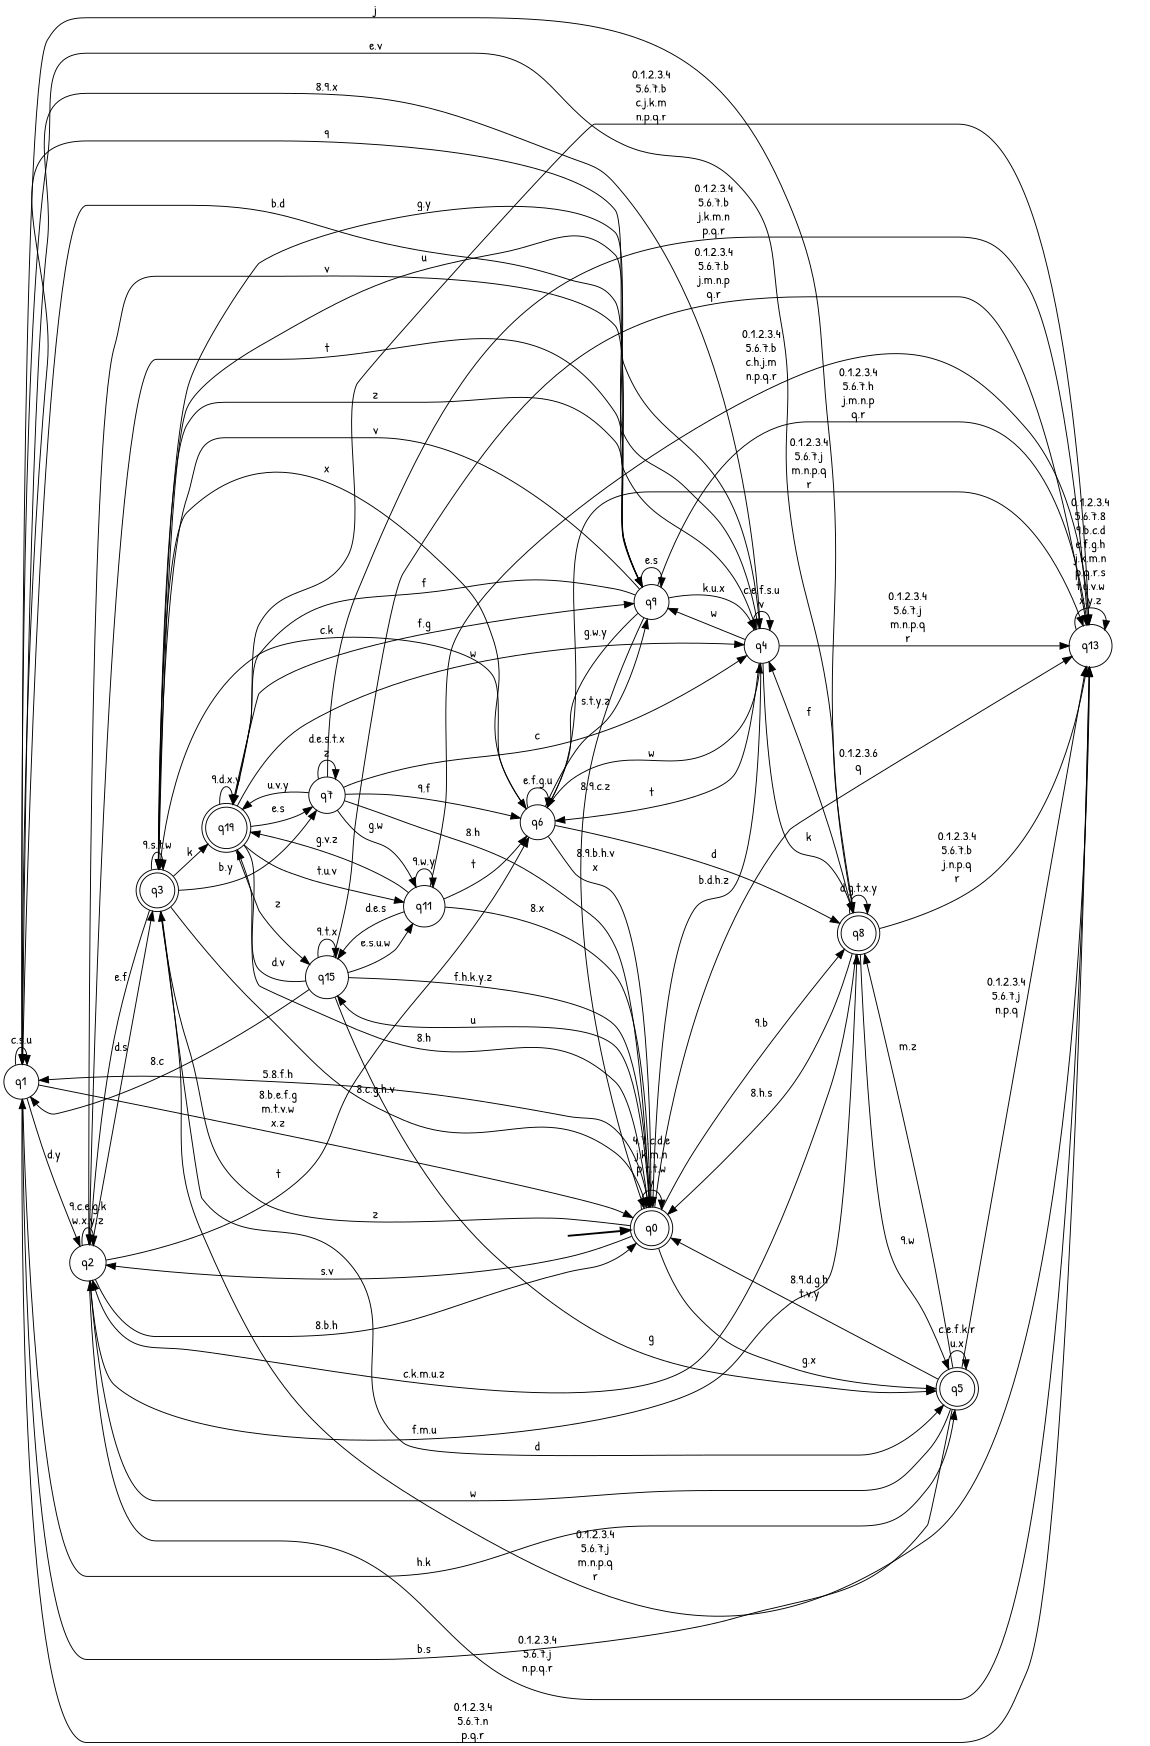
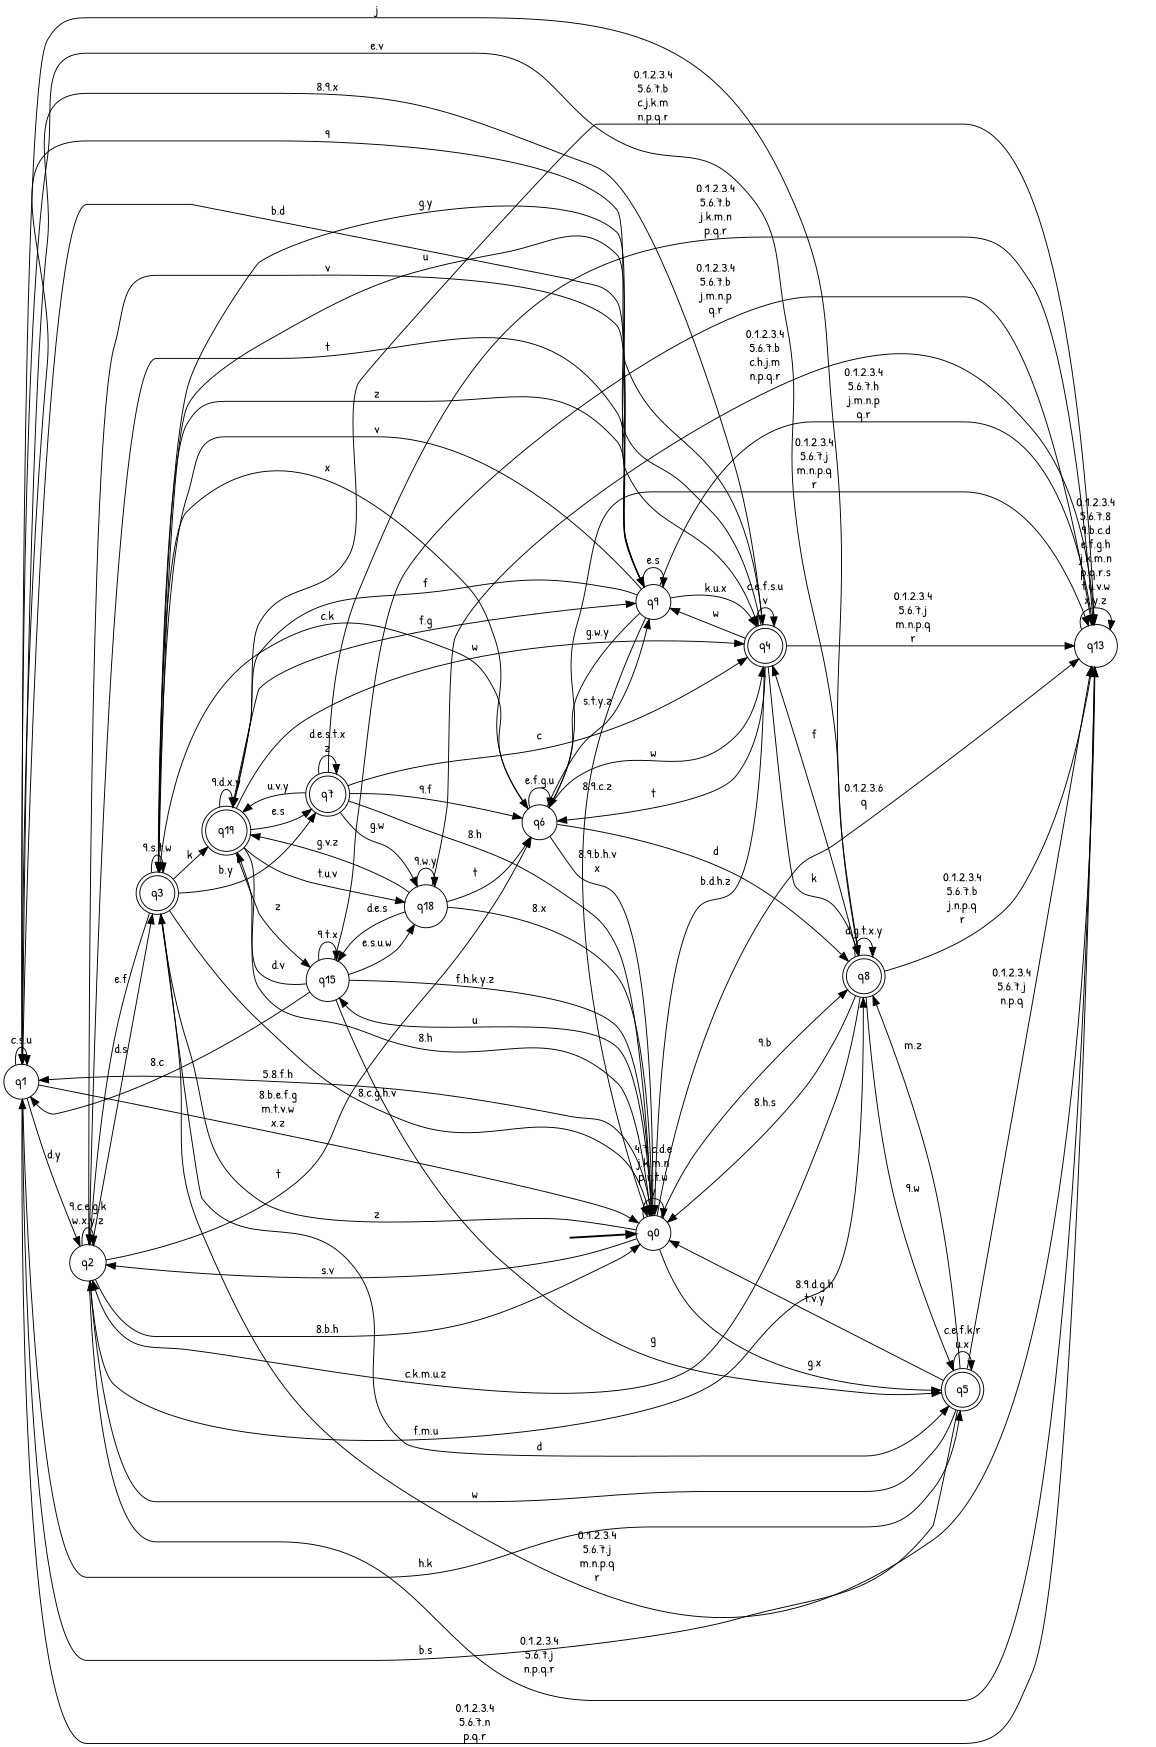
node "q4": shape circle -> doublecircle
node "q7": shape circle -> doublecircle
node "q11": label "q11" -> "q18"
node "q0": shape doublecircle -> circle
